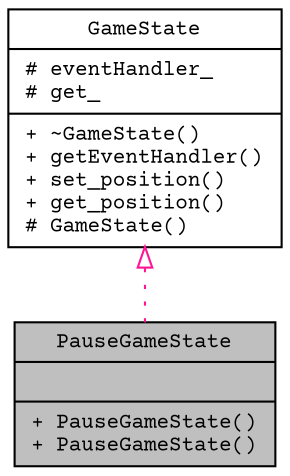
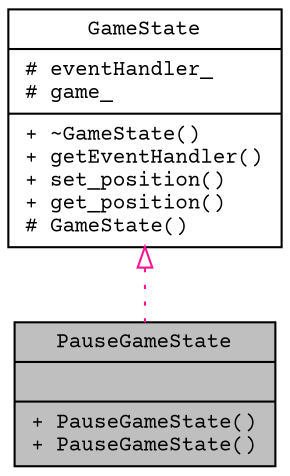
node "GameState": text "# get_" -> "# game_"
